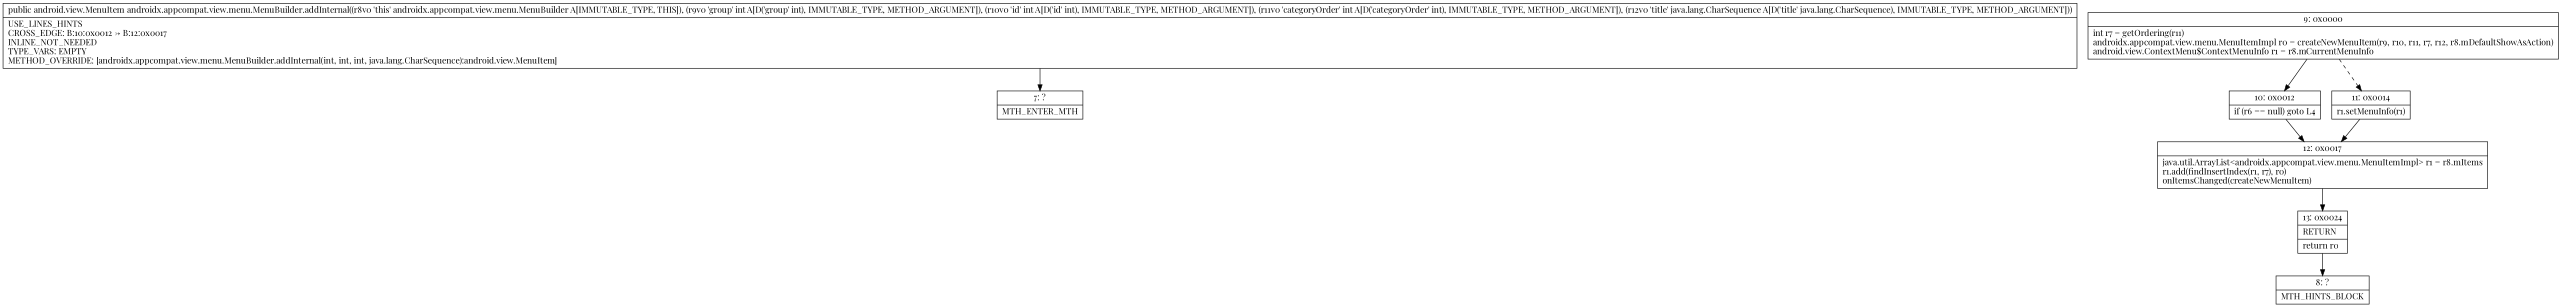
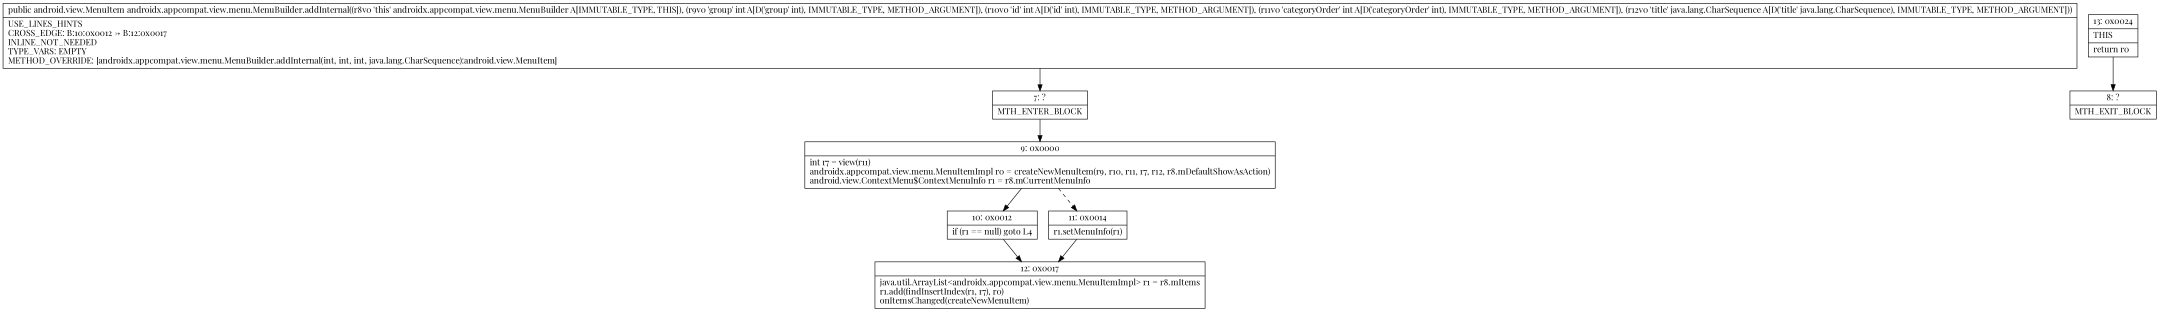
node "9: 0x0000": text "int r7 = getOrdering(r11)" -> "int r7 = view(r11)"
node "7: ?": text "MTH_ENTER_MTH" -> "MTH_ENTER_BLOCK"
node "10: 0x0012": text "if (r6 == null) goto L4" -> "if (r1 == null) goto L4"
edge "7: ?" -> "9: 0x0000": added
edge "12: 0x0017" -> "13: 0x0024": removed
node "13: 0x0024": text "RETURN" -> "THIS"
node "8: ?": text "MTH_HINTS_BLOCK" -> "MTH_EXIT_BLOCK"
